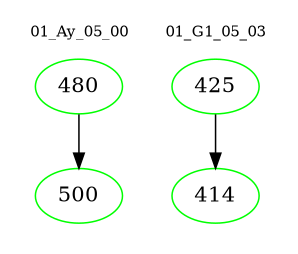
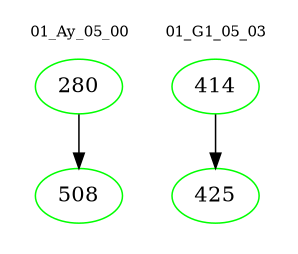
node "480": label "480" -> "280"
edge "425" -> "414": reversed
node "500": label "500" -> "508"
